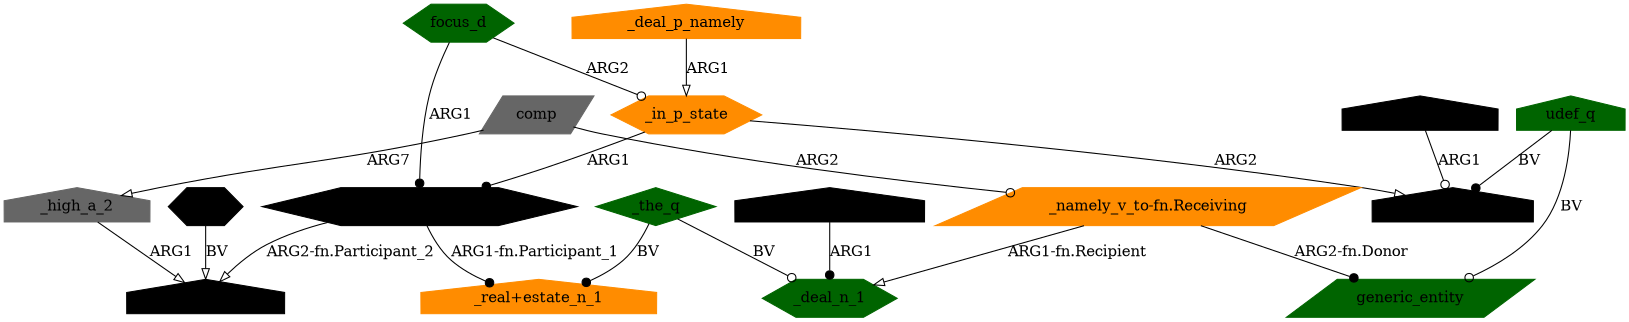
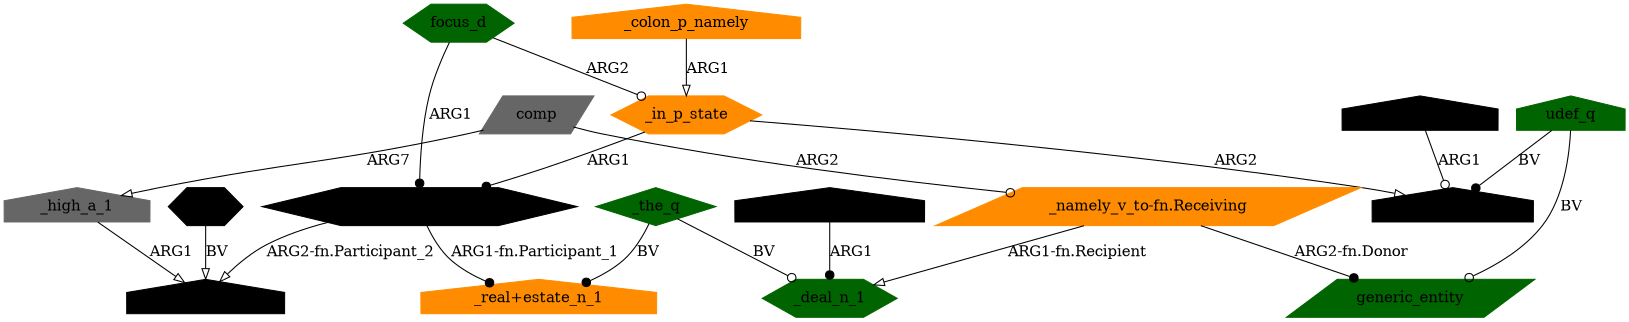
node "_deal_p_namely": label "_deal_p_namely" -> "_colon_p_namely"
node "_high_a_2": label "_high_a_2" -> "_high_a_1"
